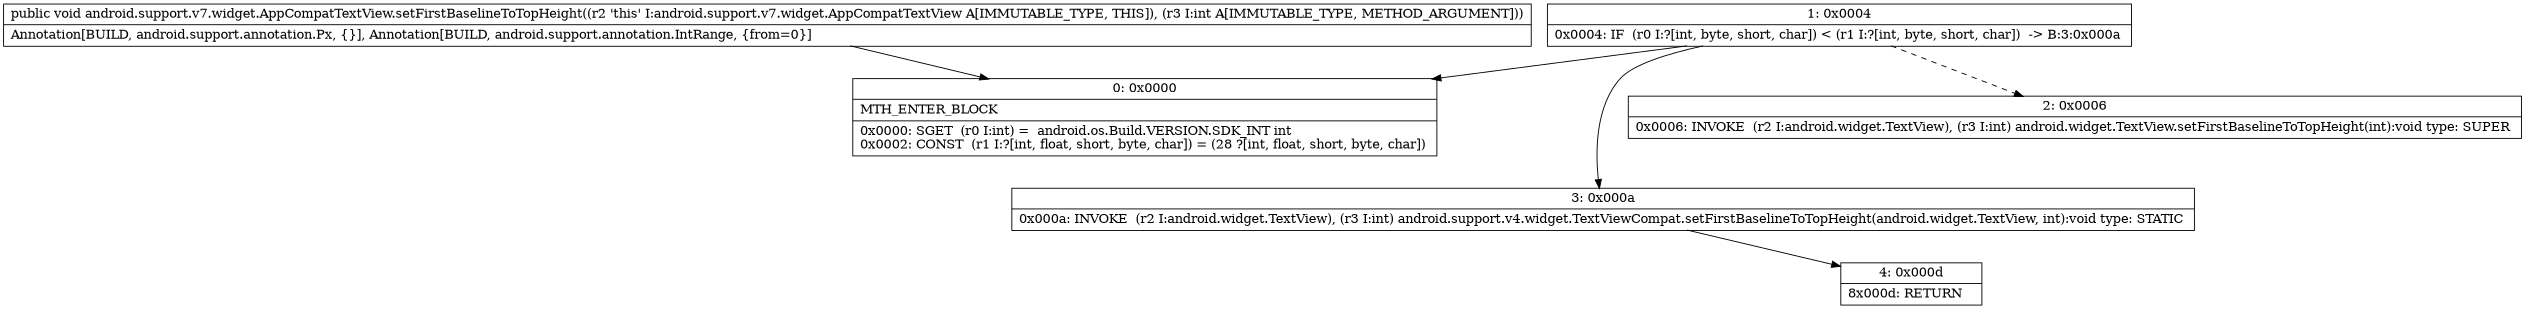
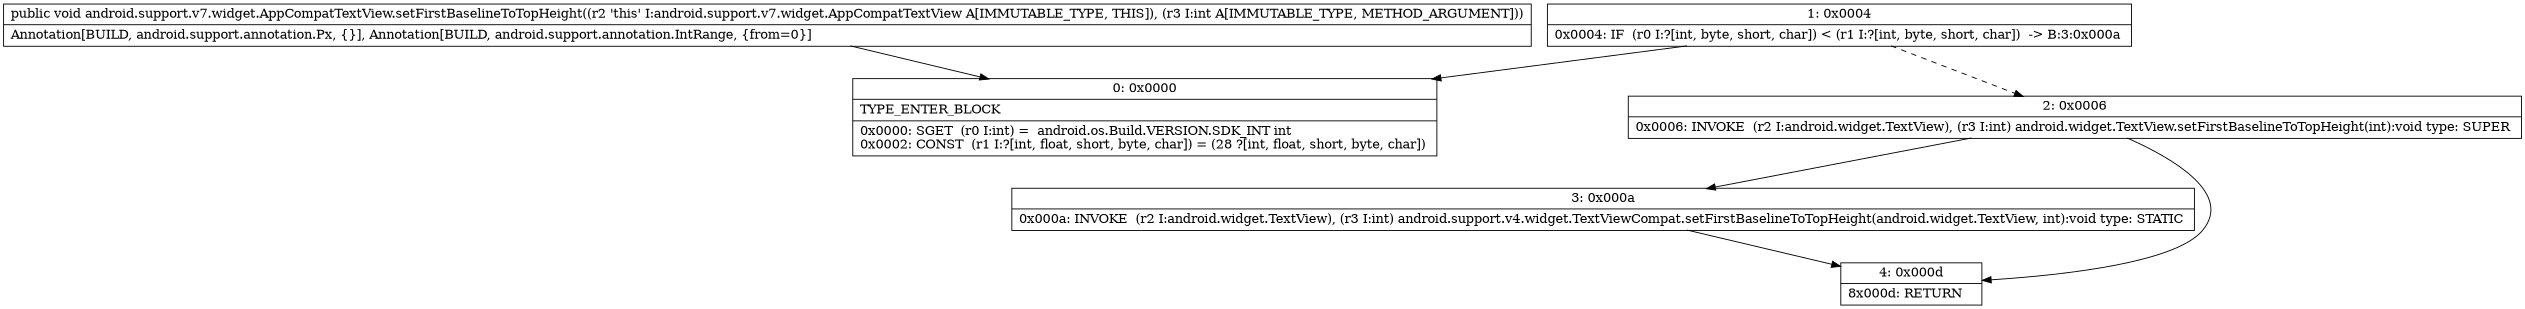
edge "1: 0x0004" -> "3: 0x000a": now "2: 0x0006" -> "3: 0x000a"
node "0: 0x0000": text "MTH_ENTER_BLOCK" -> "TYPE_ENTER_BLOCK"
edge "2: 0x0006" -> "4: 0x000d": added
